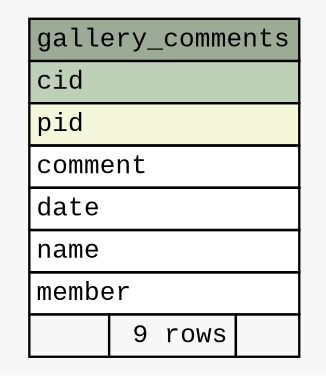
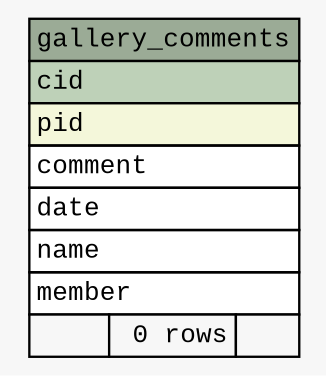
node "gallery_comments": text "9 rows" -> "0 rows"
